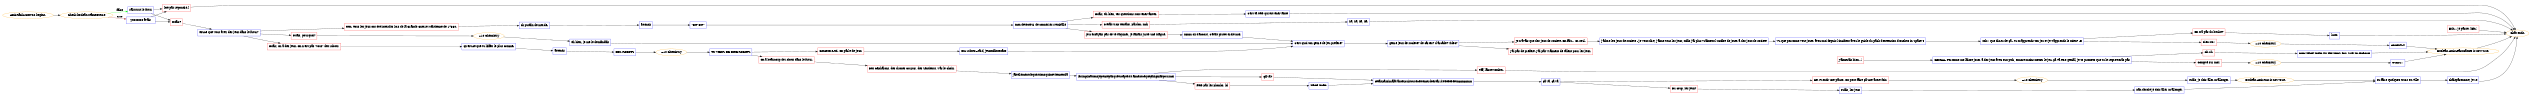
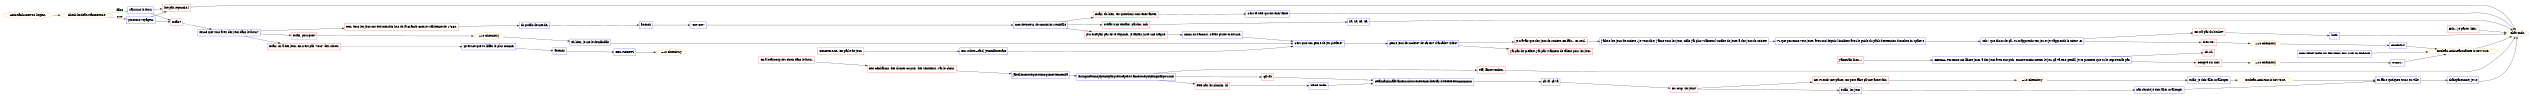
node "yooooooo avais": label "yooooooo avais" -> "yooooooo voyageur"
node "TU VIENS DE DIRE ROBOTS": removed
edge "Oh oh." -> "NON TROP TARD TU REVIENS PAS SUR TA PAROLE": removed
edge "ça va, ça va" -> "Hé. Prends une pause. On peut faire ça une autre fois.": now "Du coup, les jeux?" -> "Hé. Prends une pause. On peut faire ça une autre fois."
